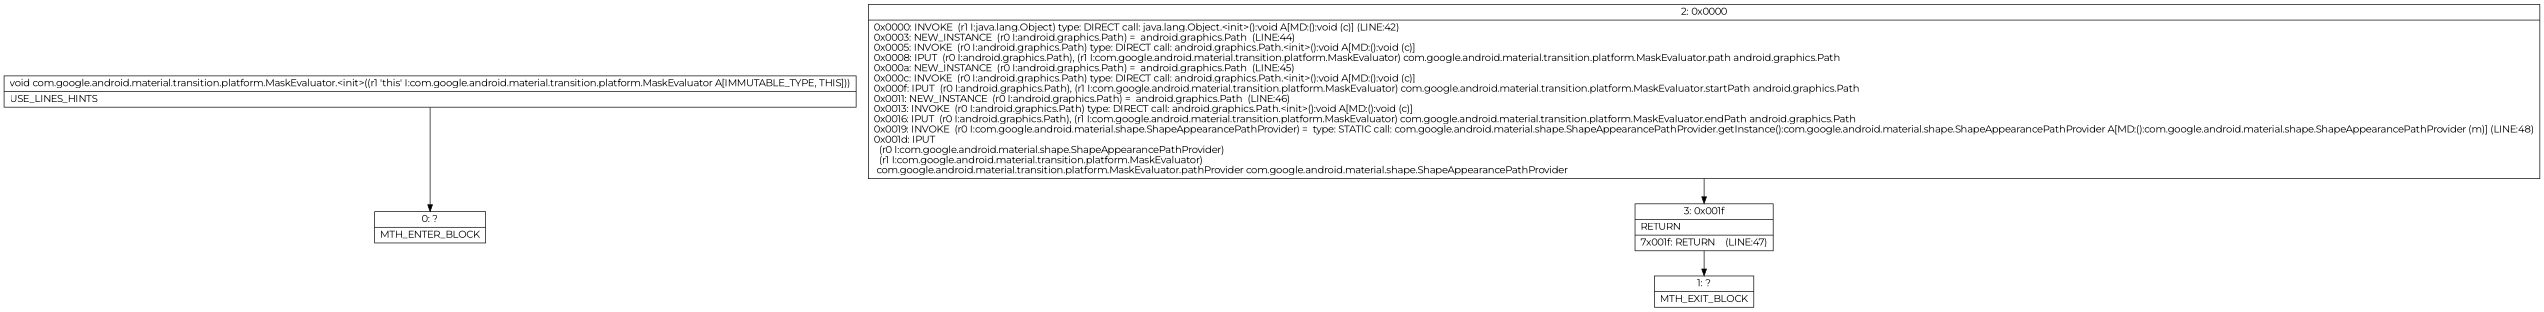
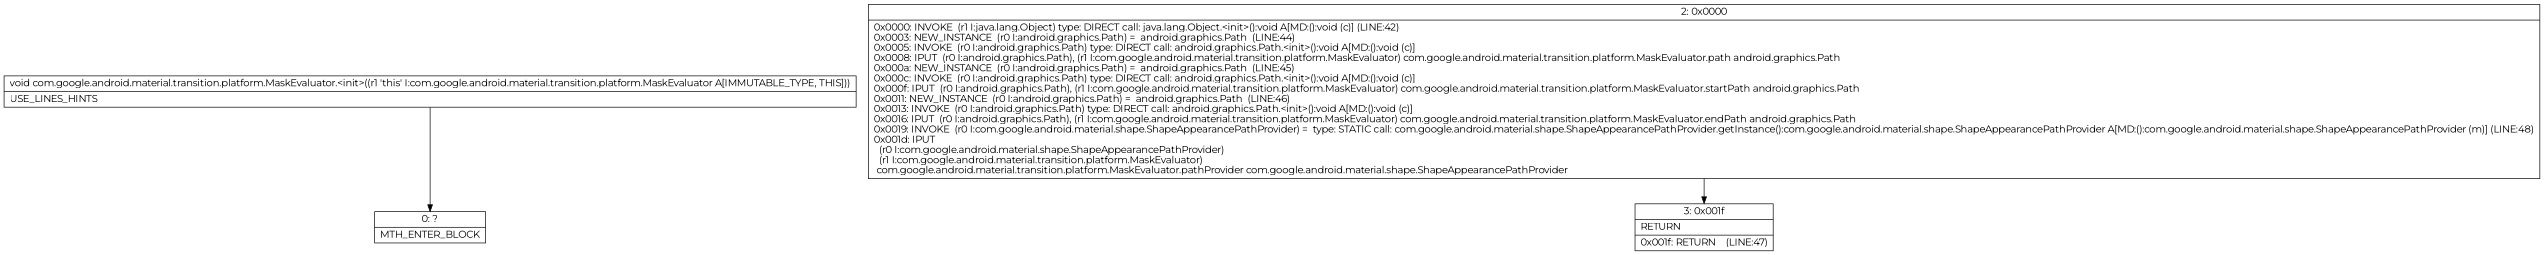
node "3: 0x001f": text "7x001f: RETURN    (LINE:47)" -> "0x001f: RETURN    (LINE:47)"
node "1: ?": removed
